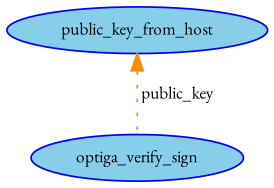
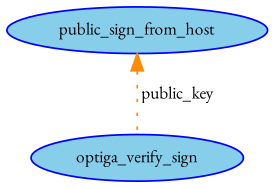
node "public_key_from_host": label "public_key_from_host" -> "public_sign_from_host"
